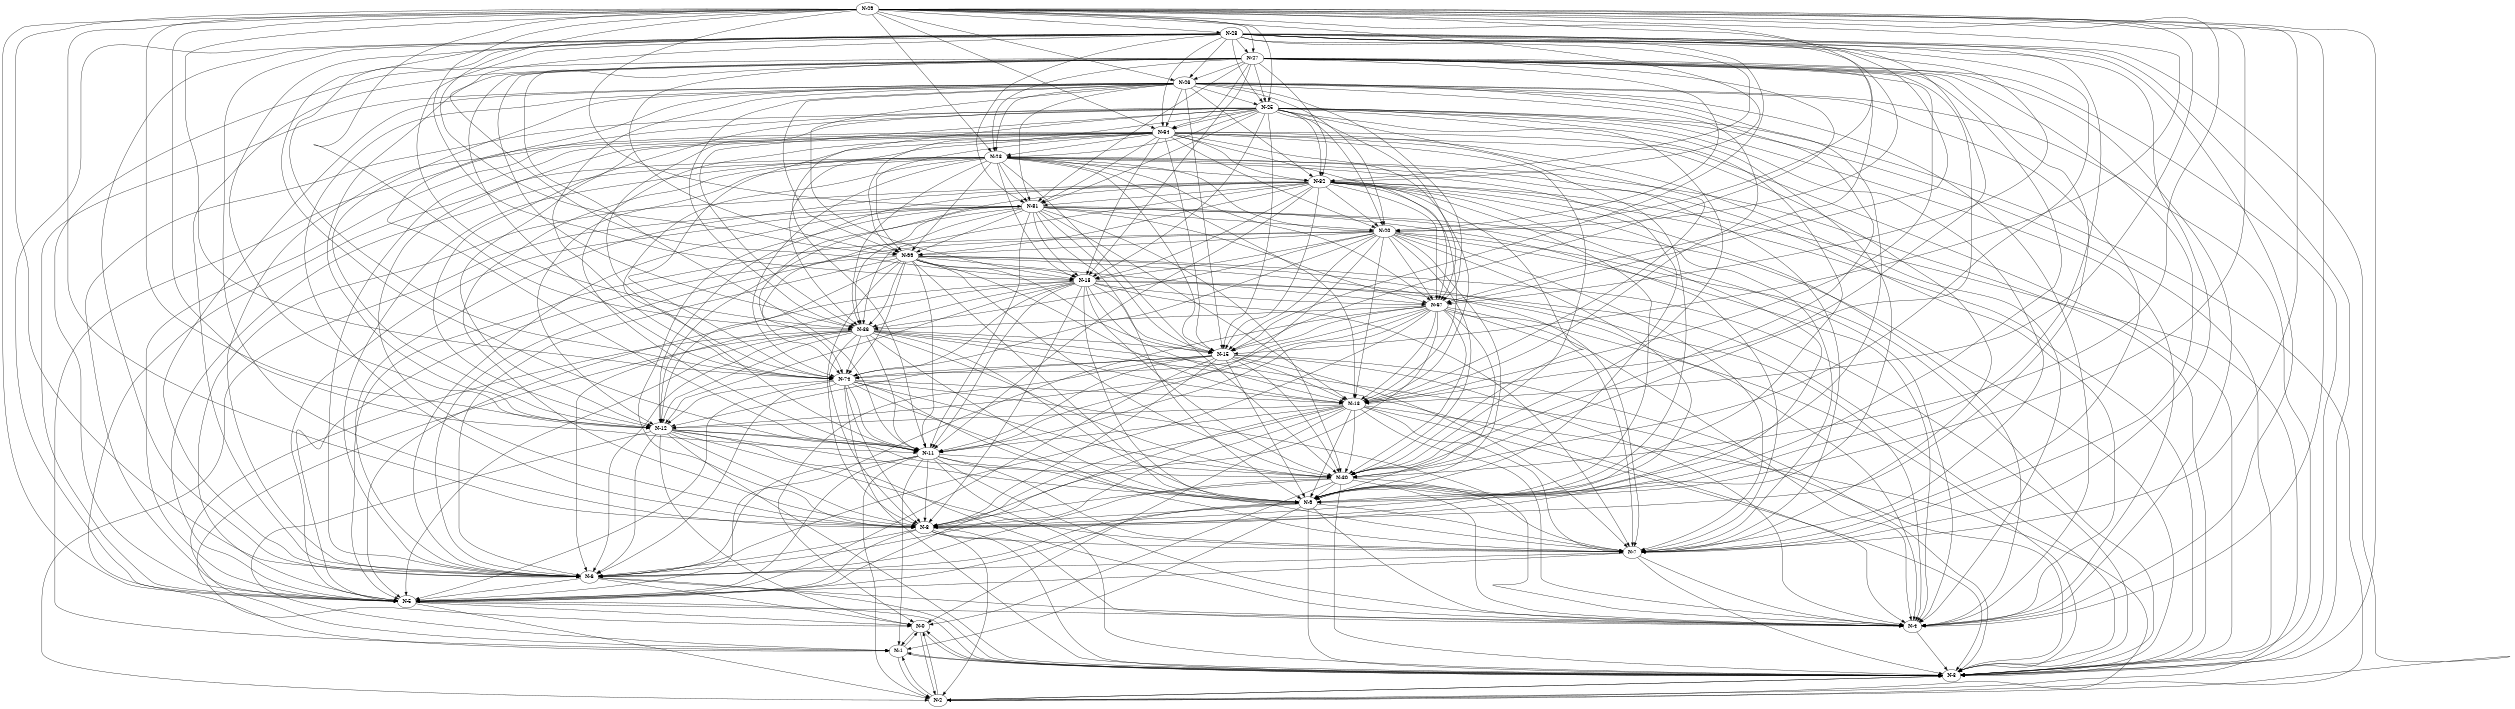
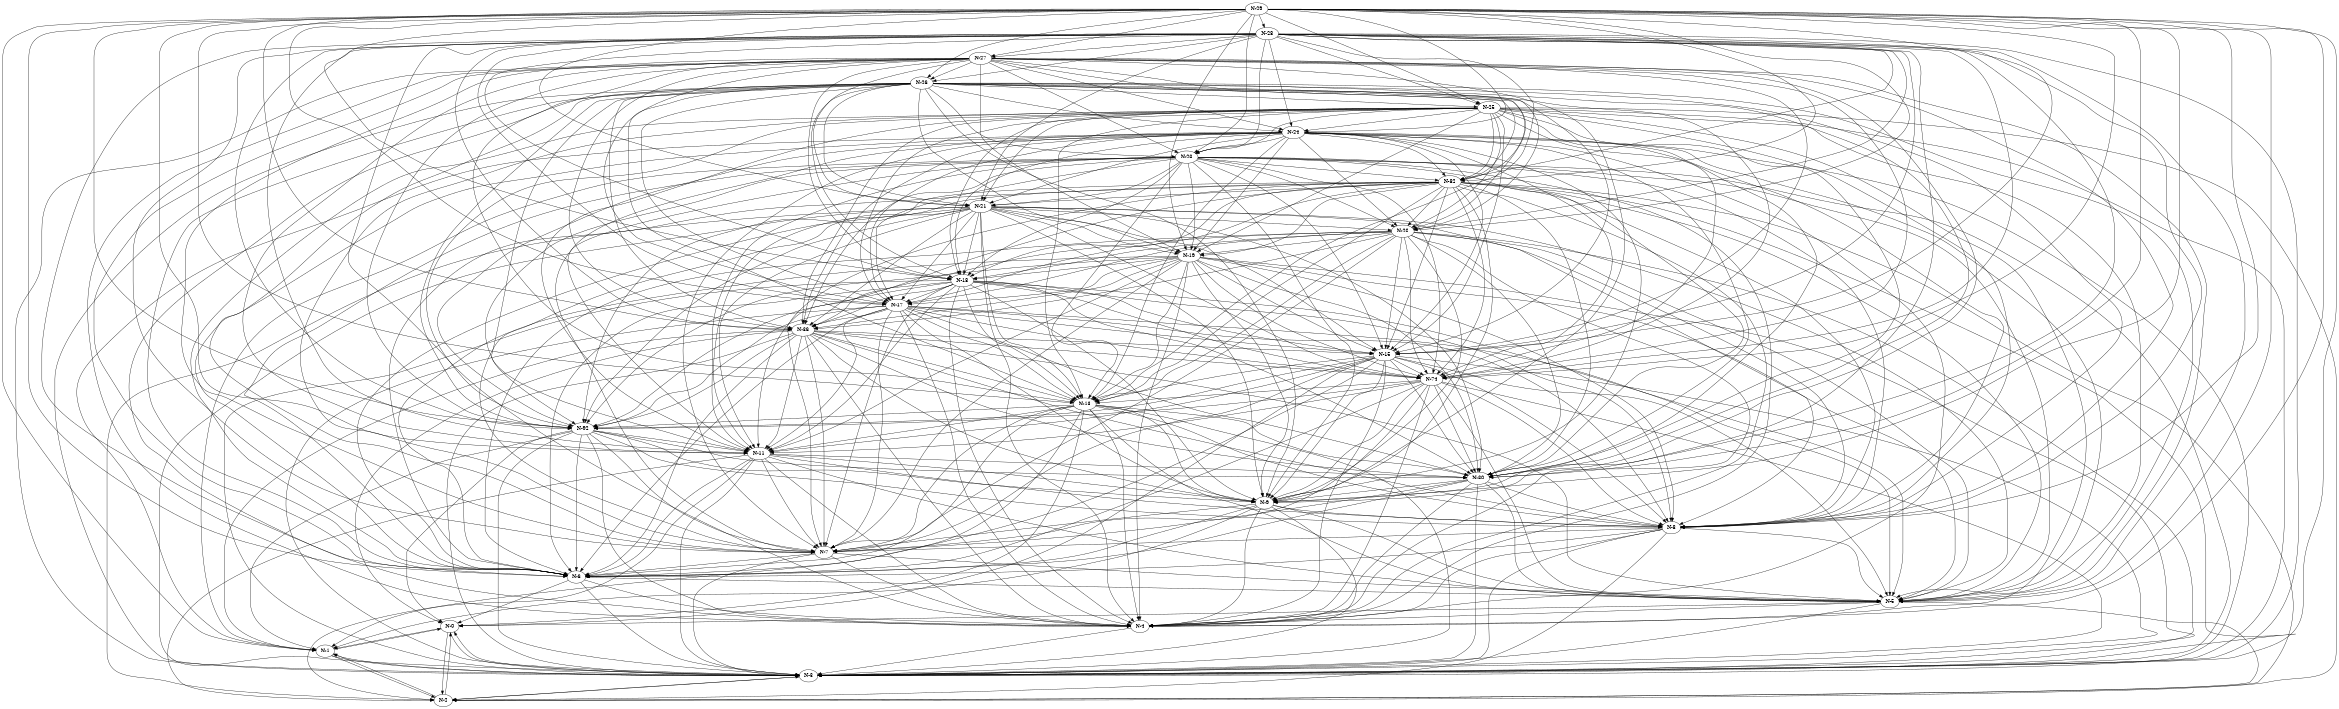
edge "N-29" -> "N-7": now "N-29" -> "N-1"
edge "N-27" -> "N-25": removed
node "N-64": label "N-64" -> "N-24"
node "N-81": label "N-81" -> "N-21"
node "N-99": label "N-99" -> "N-19"
node "N-67": label "N-67" -> "N-17"
node "N-12": label "N-12" -> "N-92"
edge "N-15" -> "N-6": added
edge "N-30" -> "N-0": now "N-30" -> "N-5"
edge "N-28" -> "N-2": now "N-28" -> "N-23"
